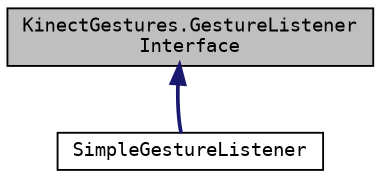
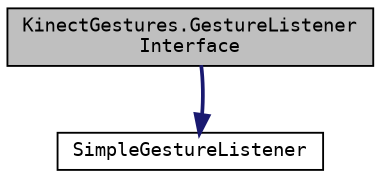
edge "SimpleGestureListener" -> "KinectGestures.GestureListener Interface": reversed
